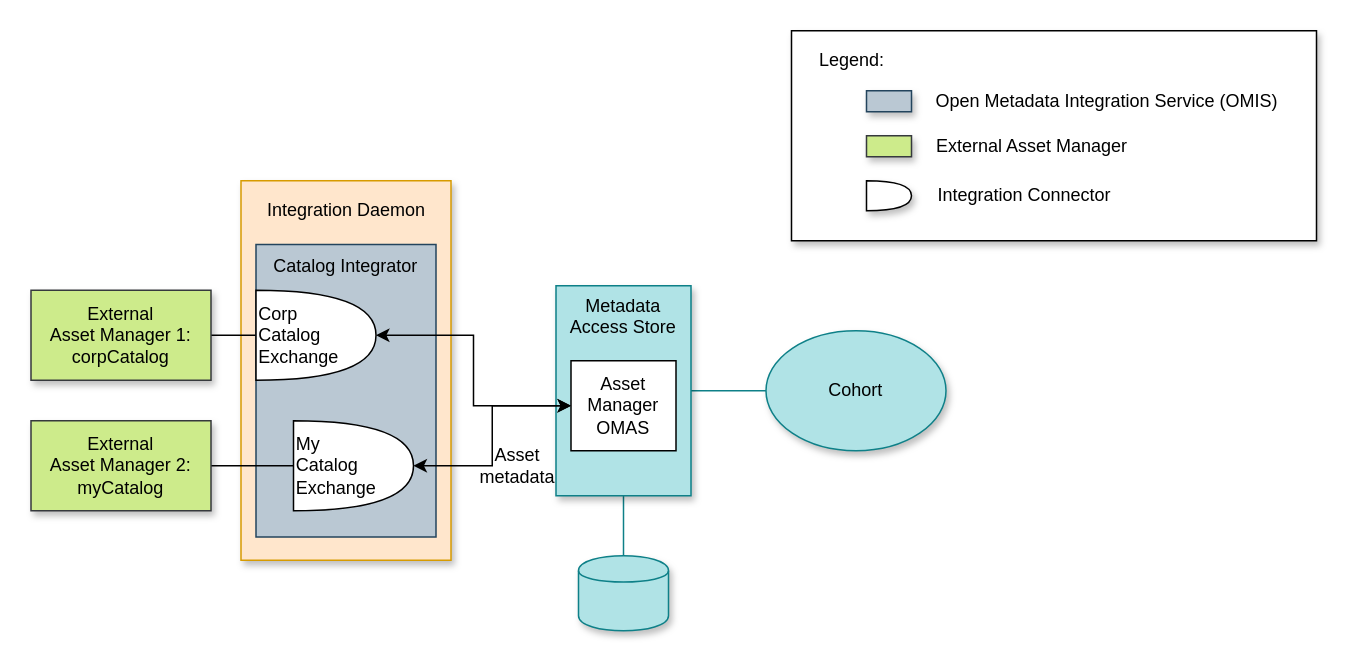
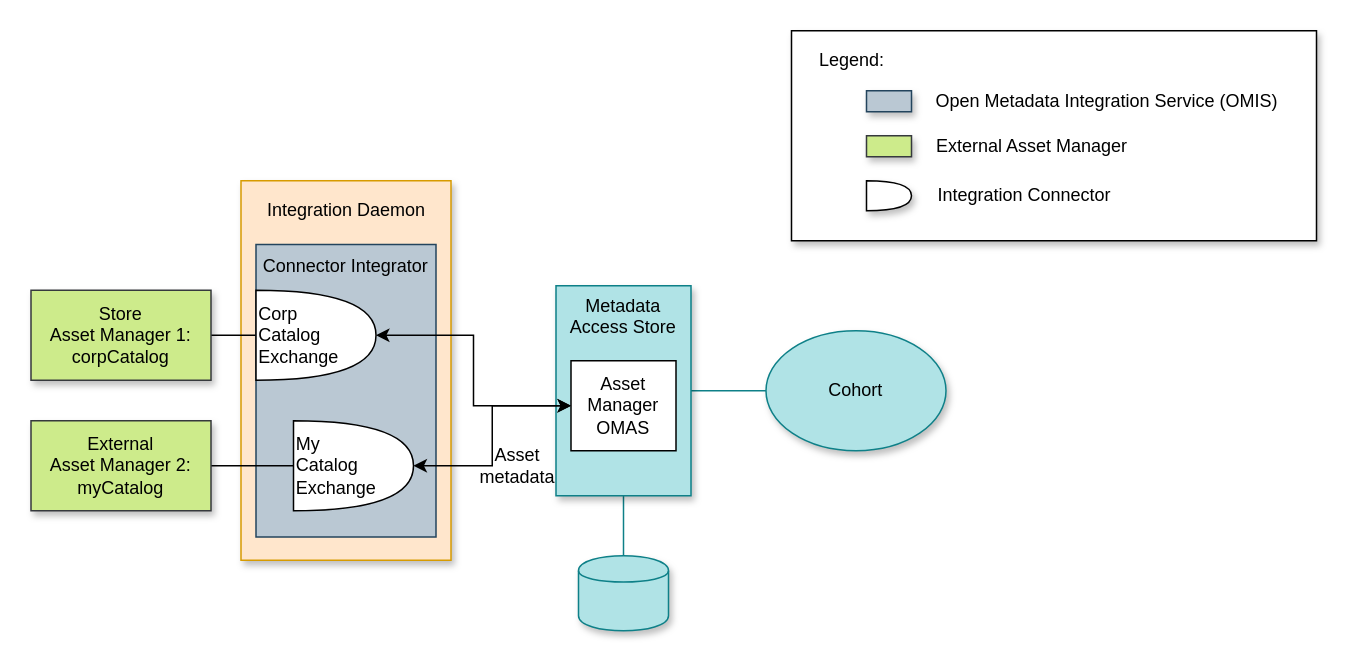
node "Catalog Integrator": label "Catalog Integrator" -> "Connector Integrator"
node "External Asset Manager 1: corpCatalog": label "External Asset Manager 1: corpCatalog" -> "Store Asset Manager 1: corpCatalog"
